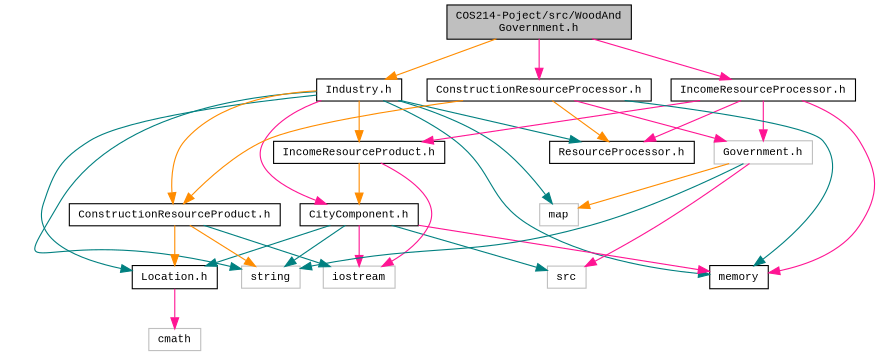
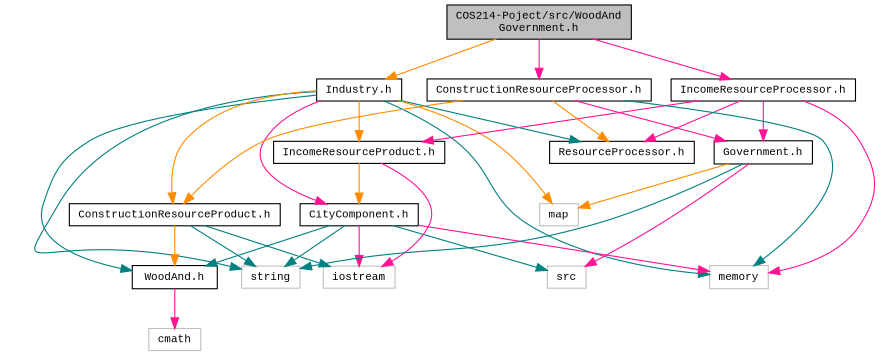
edge "Industry.h" -> "map": color teal -> darkorange
node "Government.h": color grey75 -> black
edge "ConstructionResourceProduct.h" -> "string": color darkorange -> teal
node "Location.h": label "Location.h" -> "WoodAnd.h"
node "memory": color black -> grey75
